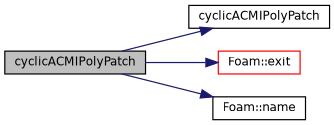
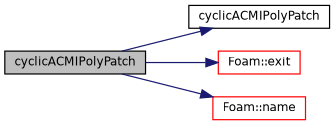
node "Foam::name": color black -> red
